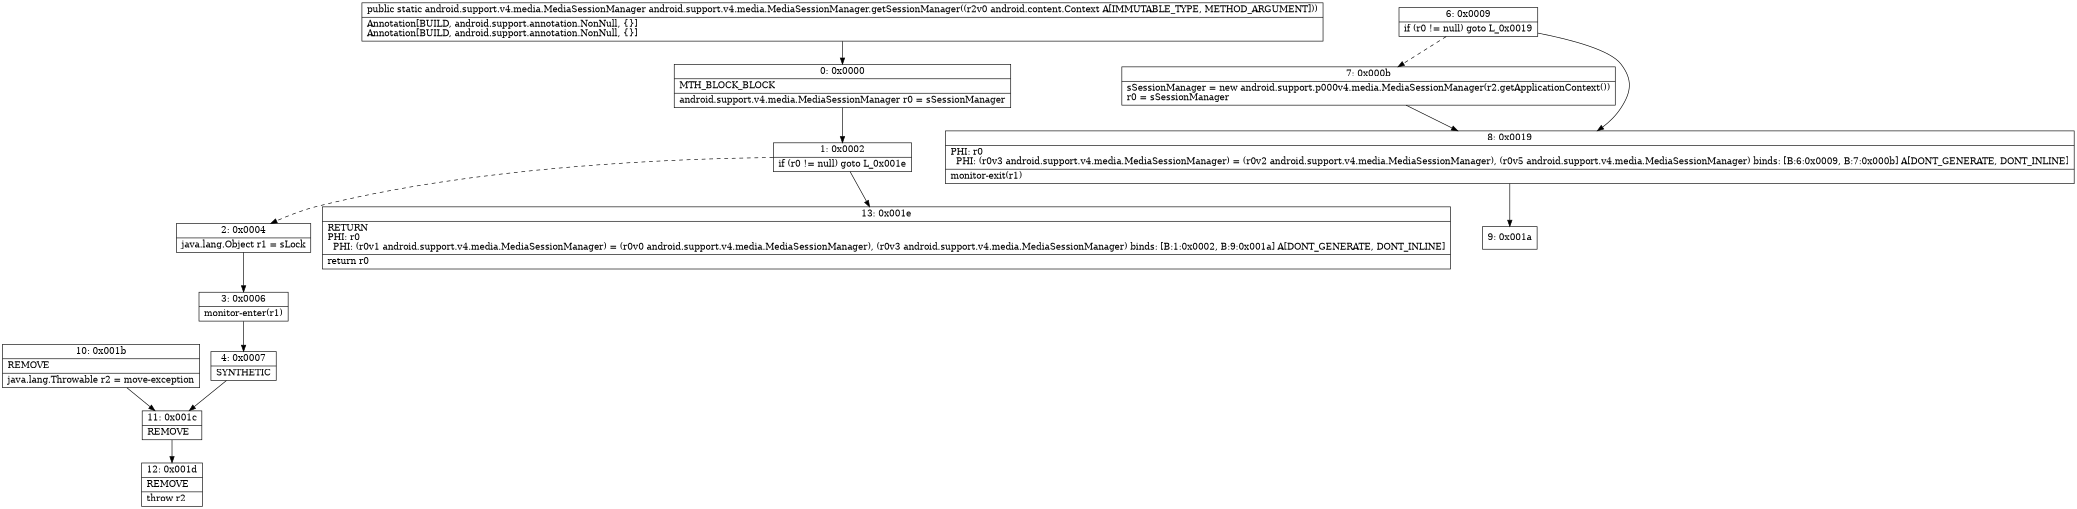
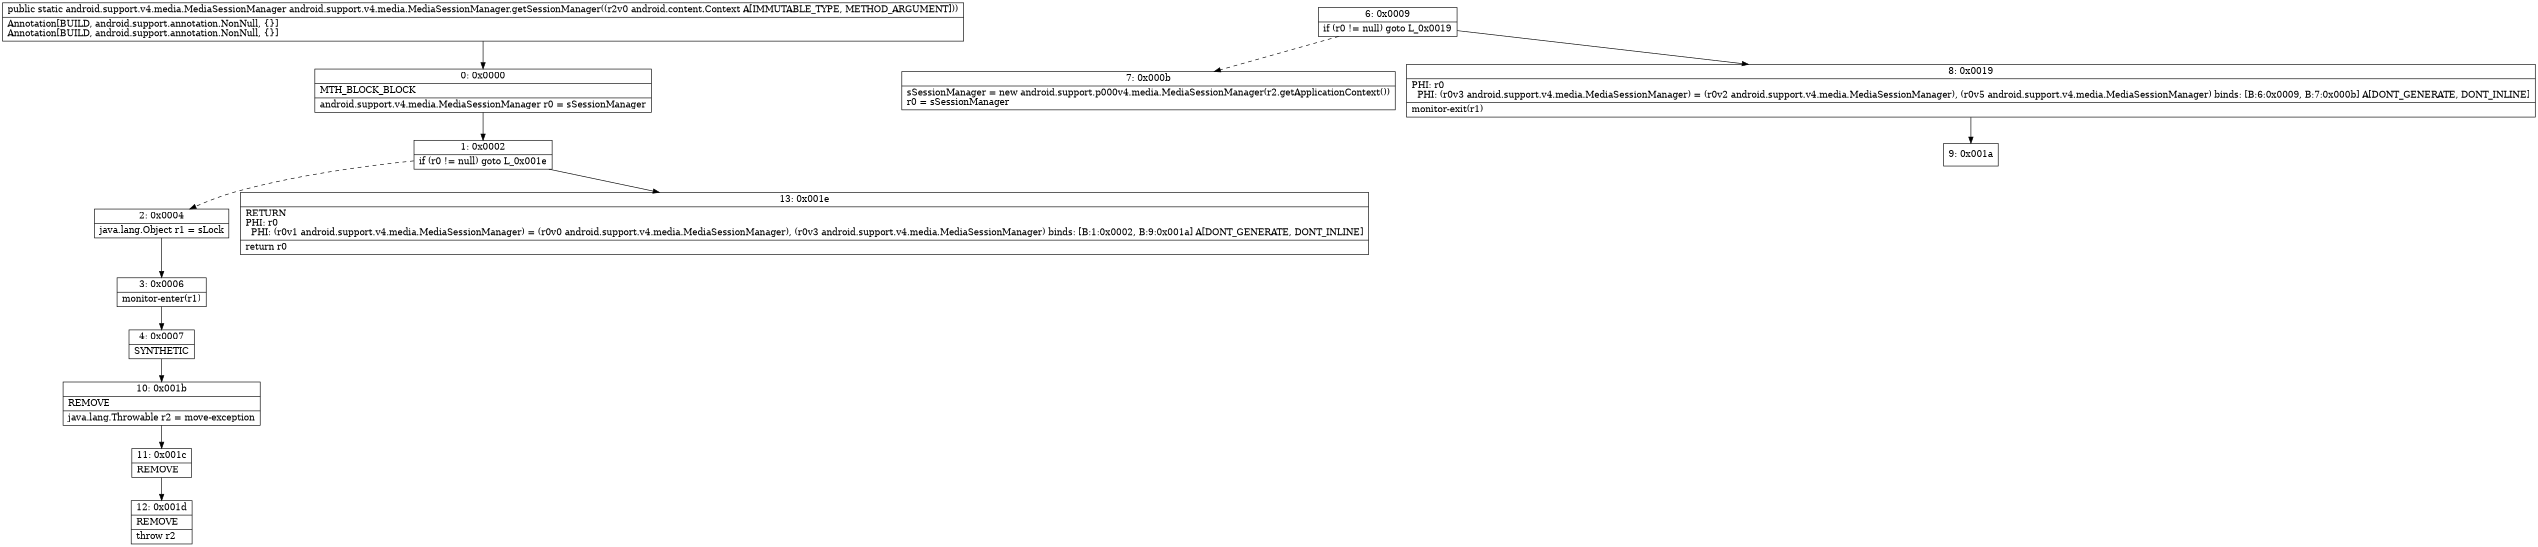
edge "7: 0x000b" -> "8: 0x0019": removed
edge "4: 0x0007" -> "11: 0x001c": now "4: 0x0007" -> "10: 0x001b"
